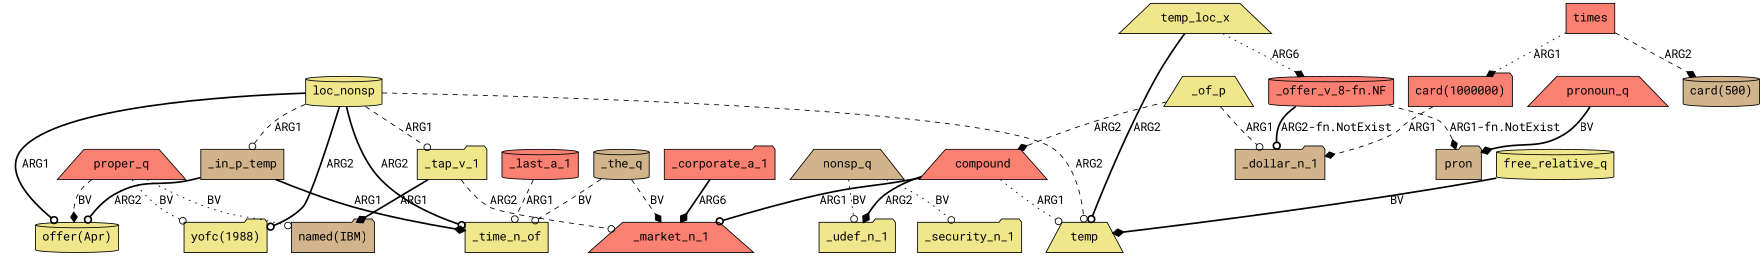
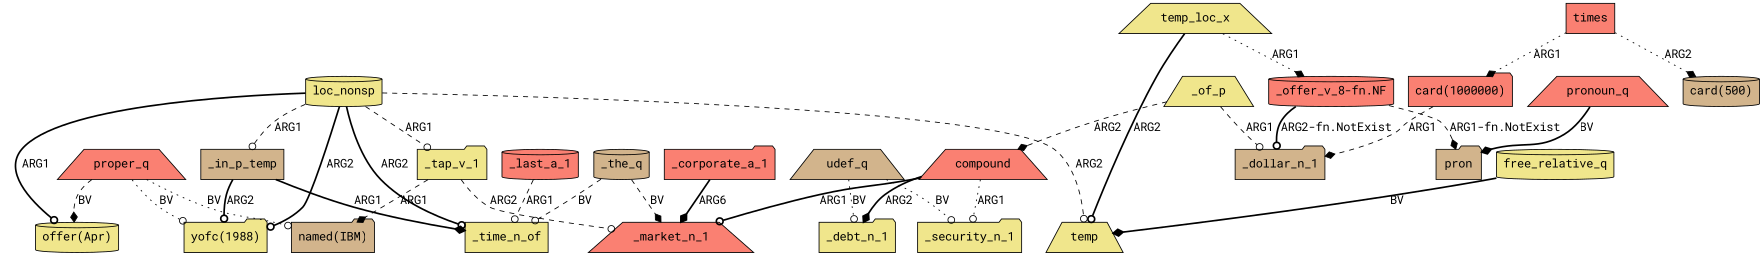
edge "times" -> "card(500)": style dashed -> dotted
edge "temp_loc_x" -> "_offer_v_8-fn.NF": label "ARG6" -> "ARG1"
node "nonsp_q": label "nonsp_q" -> "udef_q"
edge "_in_p_temp" -> "offer(Apr)": now "_in_p_temp" -> "yofc(1988)"
edge "_tap_v_1" -> "named(IBM)": style bold -> dashed
edge "compound" -> "temp": now "compound" -> "_security_n_1"
node "_udef_n_1": label "_udef_n_1" -> "_debt_n_1"
